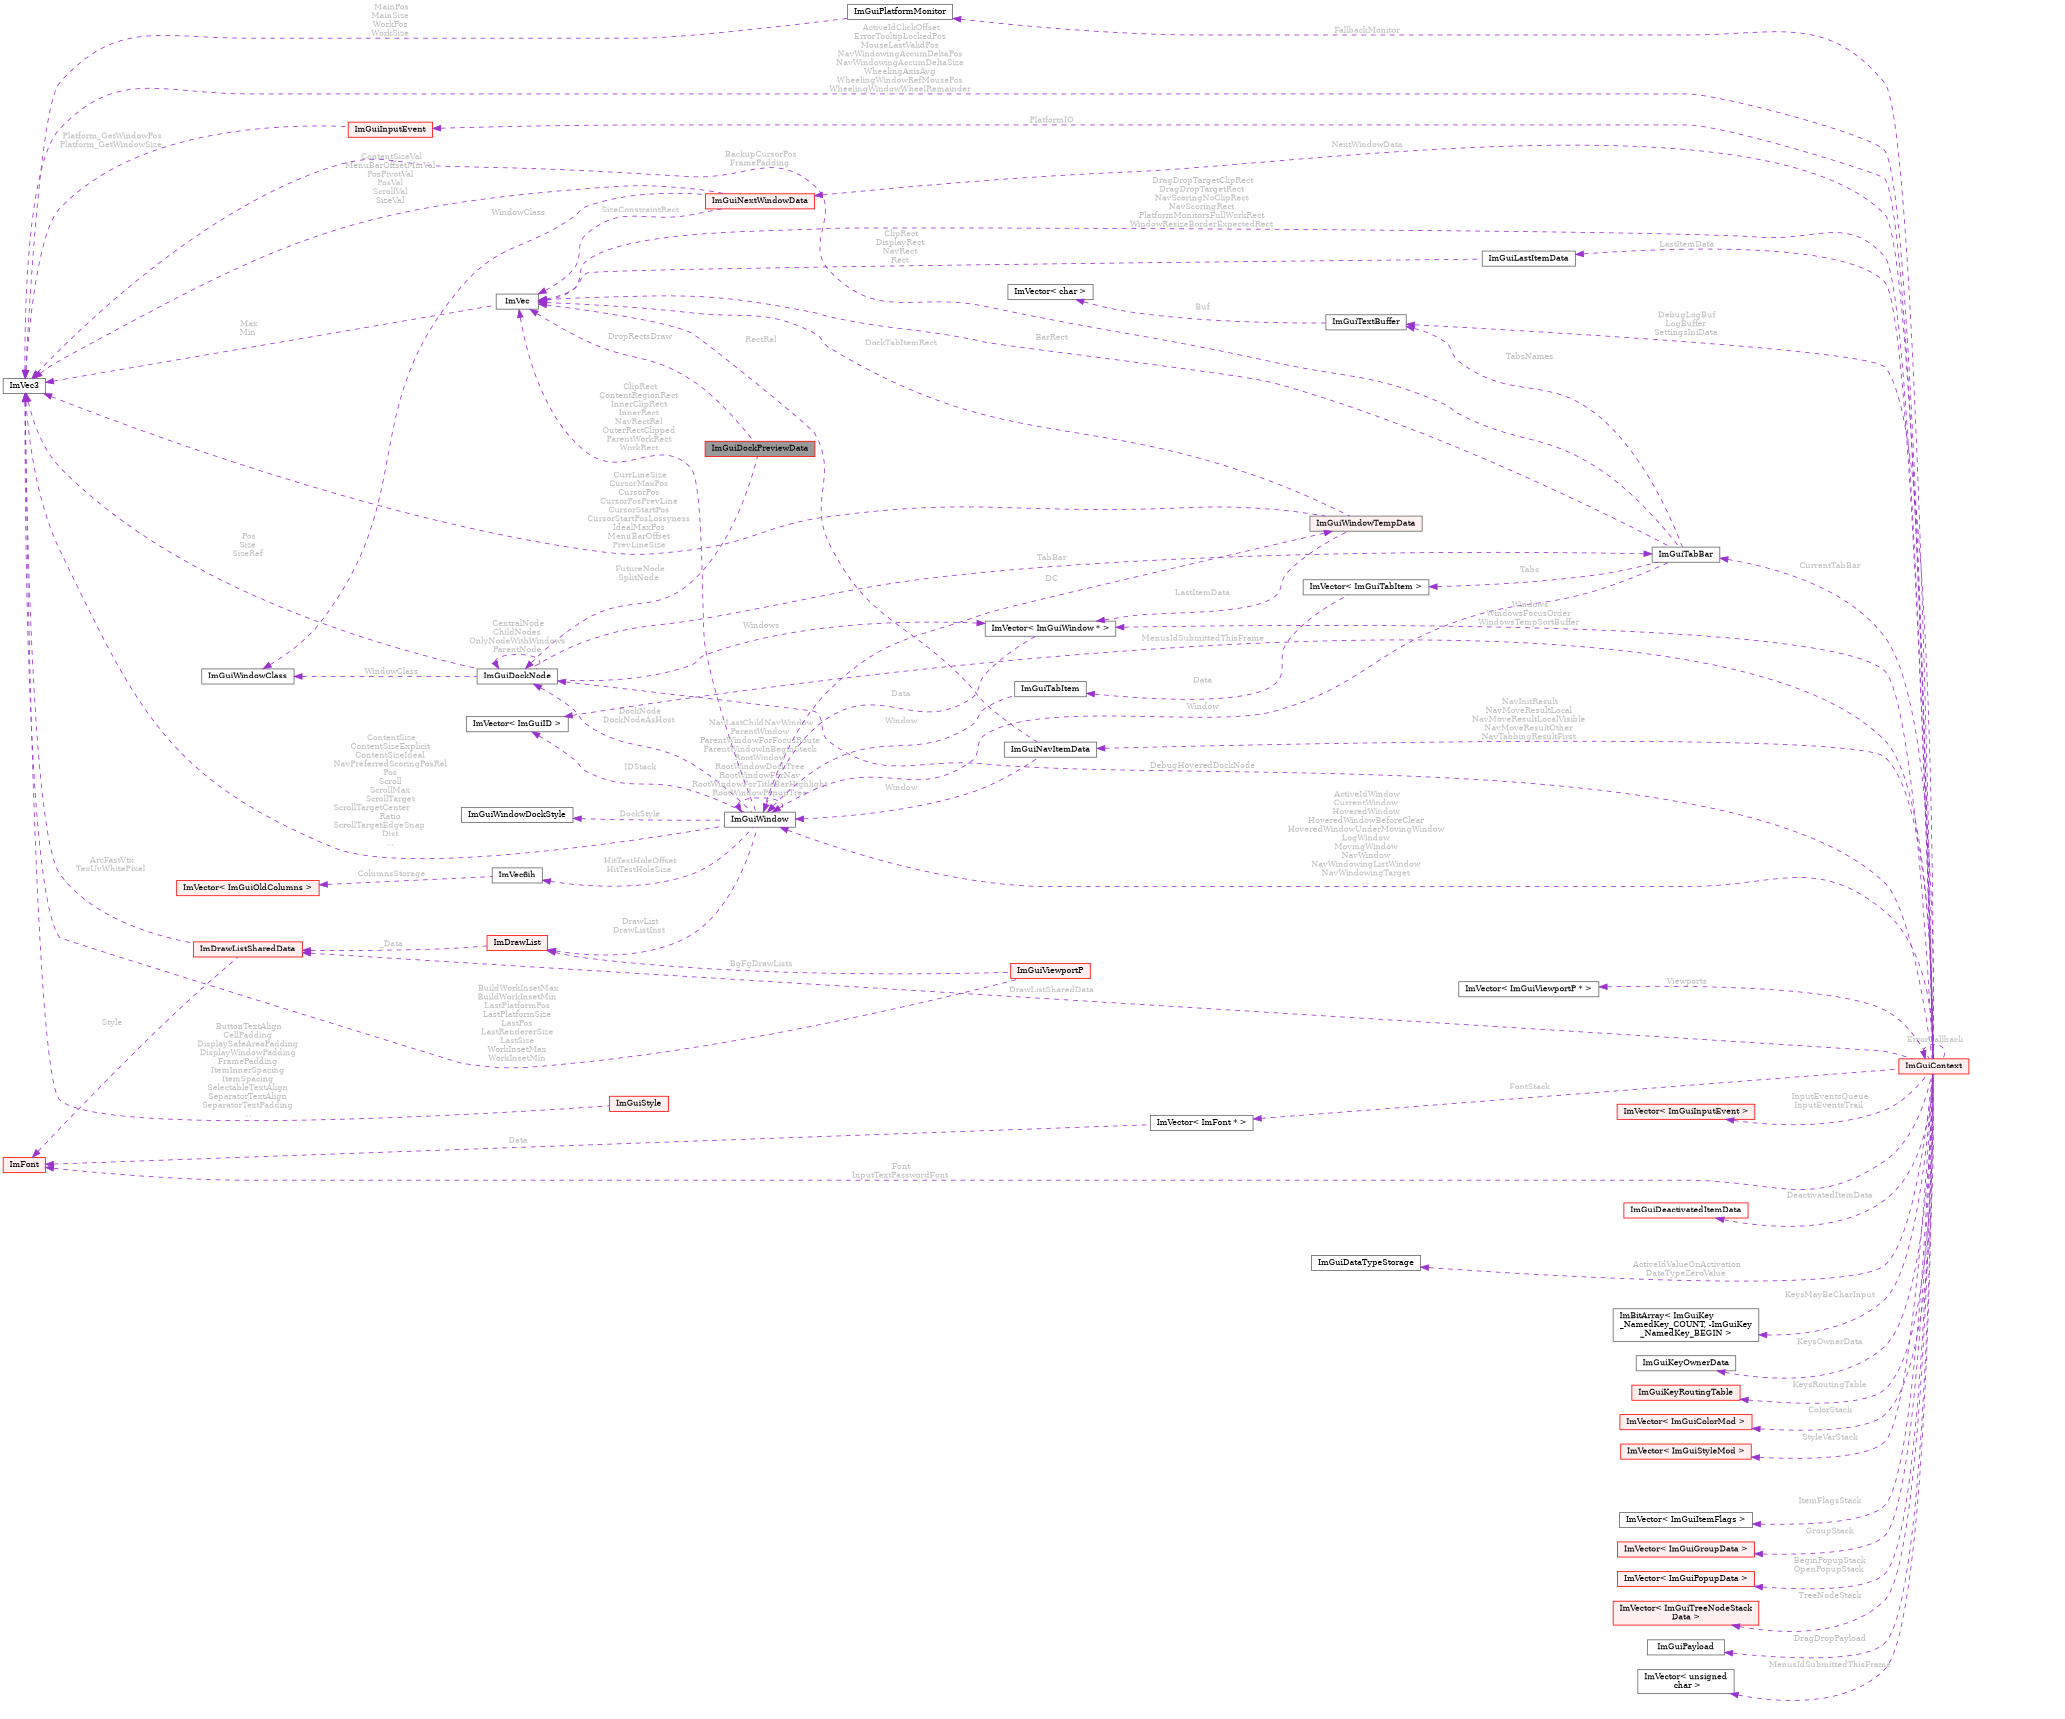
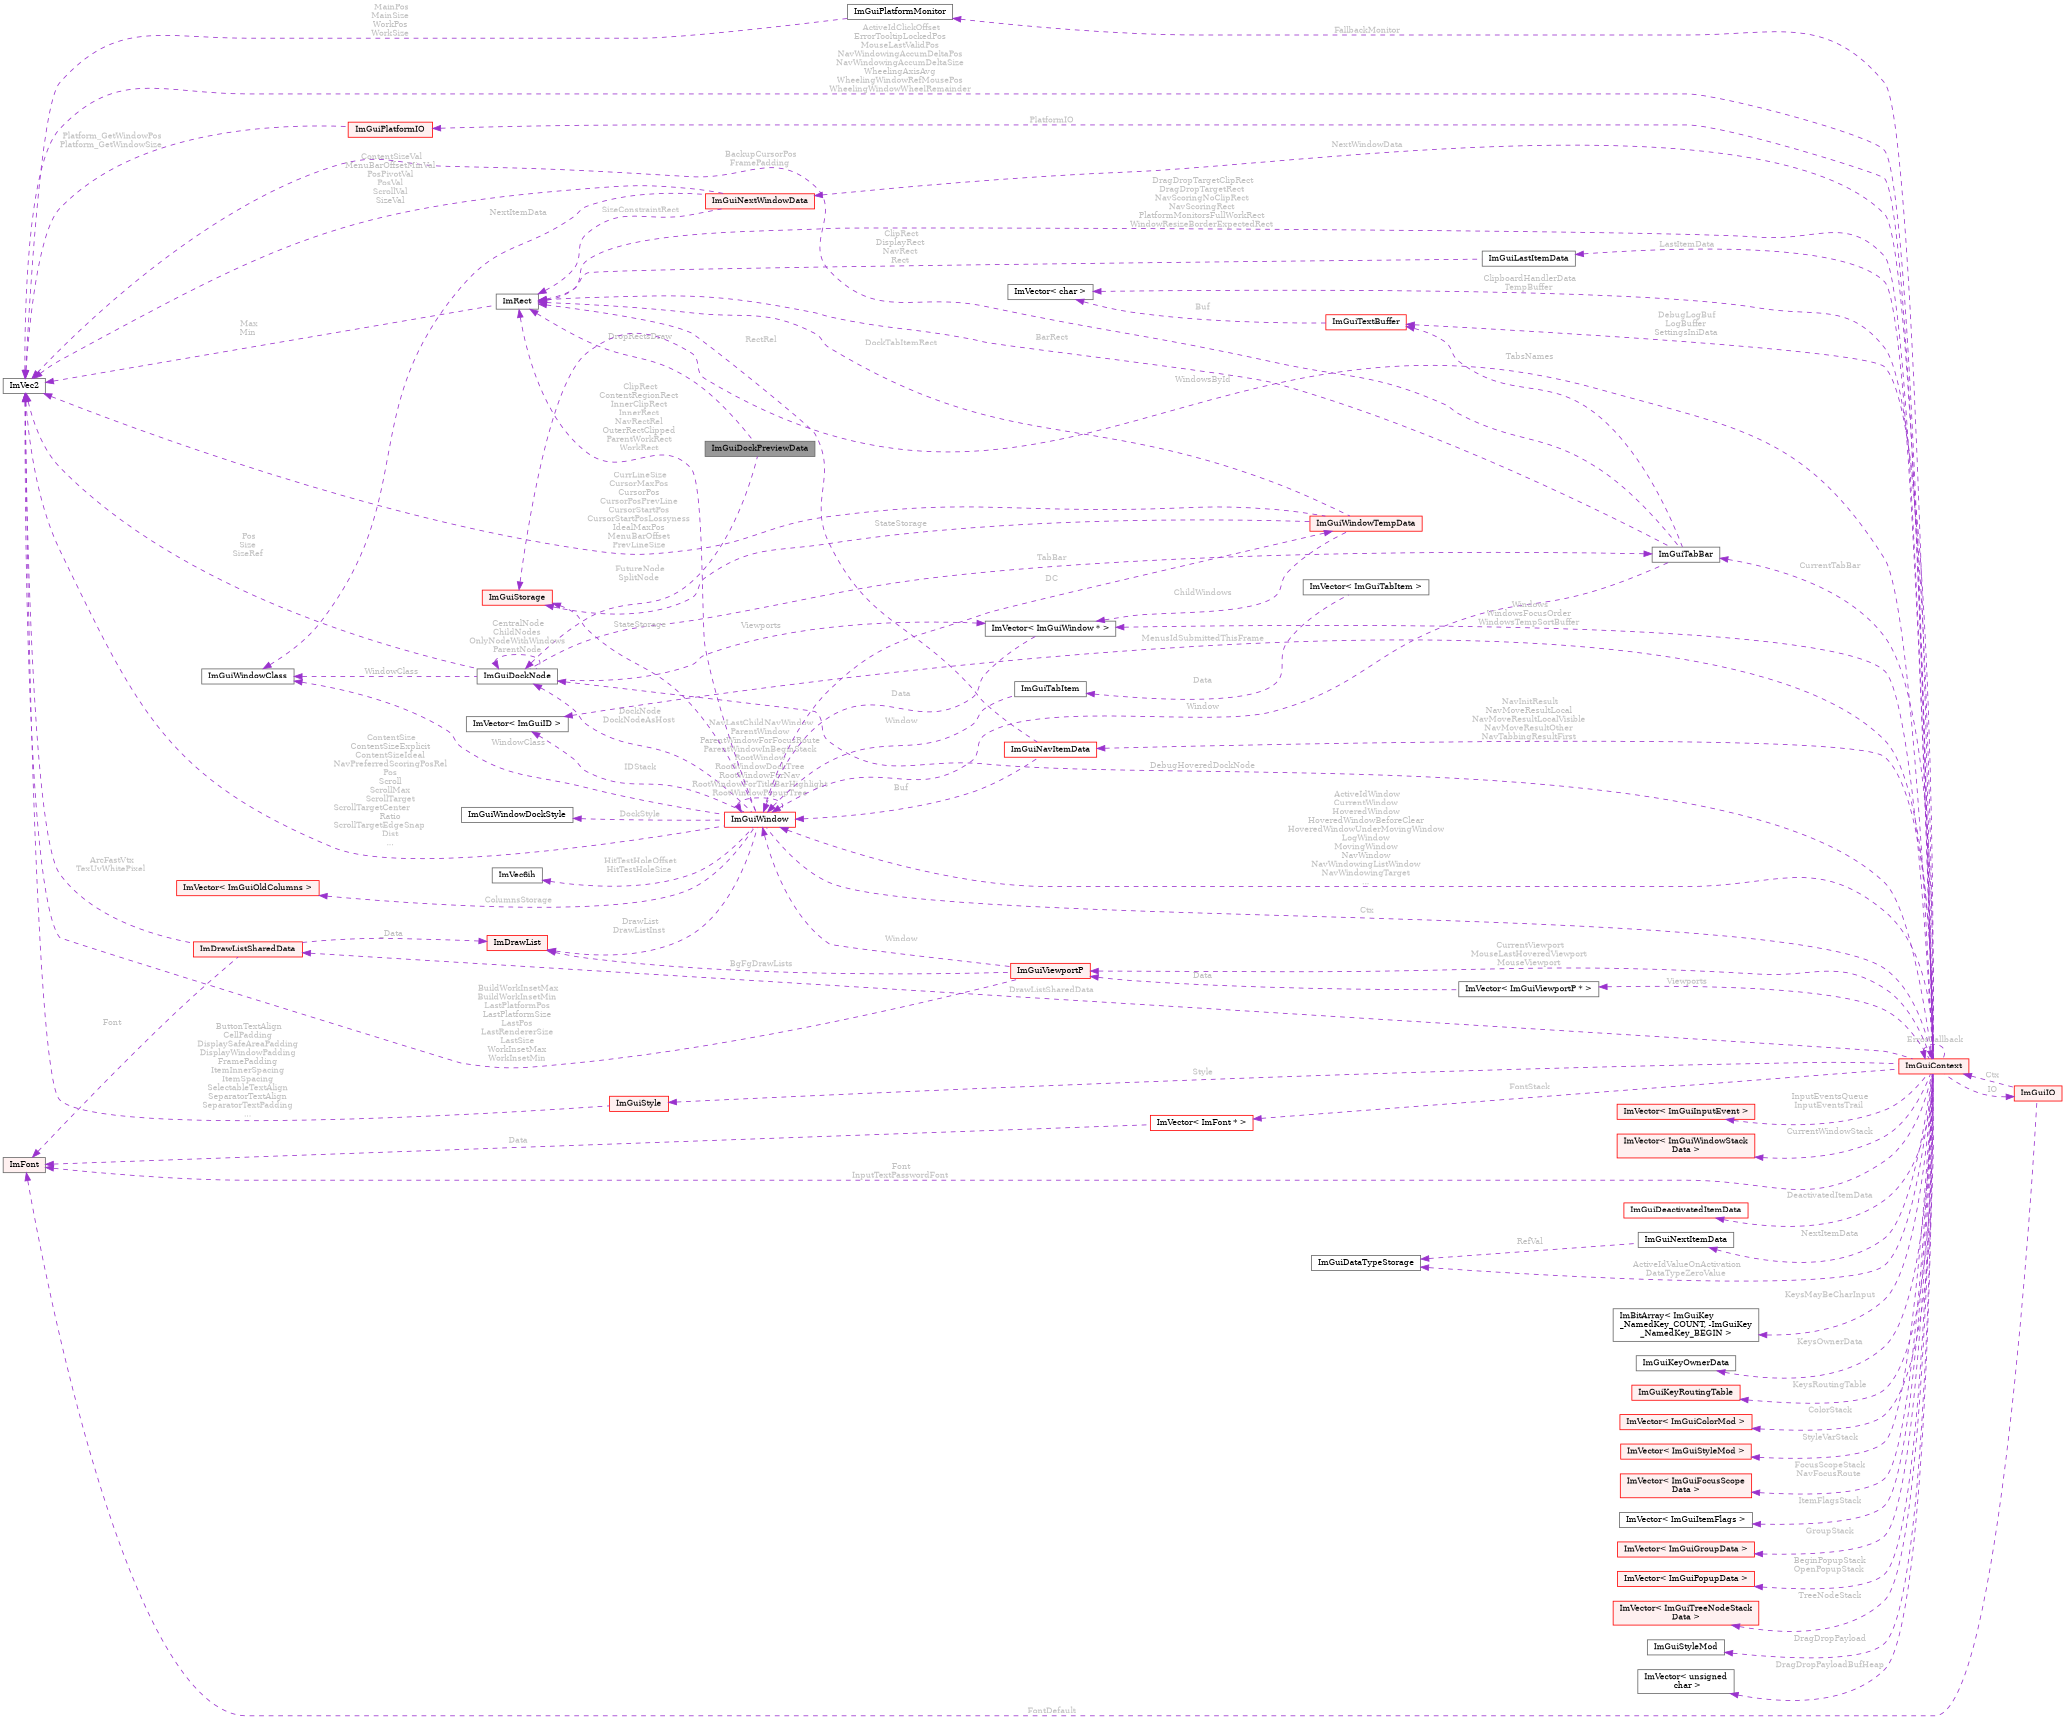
node "ImGuiInputEvent": label "ImGuiInputEvent" -> "ImGuiPlatformIO"
edge "ImGuiNextWindowData" -> "ImGuiWindowClass": label " WindowClass" -> " NextItemData"
node "ImVec": label "ImVec" -> "ImRect"
node "ImGuiTextBuffer": color gray40 -> red
edge "ImGuiContext" -> "ImVector< char >": added, label "ClipboardHandlerData TempBuffer"
node "ImVec3": label "ImVec3" -> "ImVec2"
node "ImGuiDockPreviewData": color red -> gray40
node "ImGuiWindowTempData": color gray40 -> red
edge "ImGuiTabBar" -> "ImVector< ImGuiTabItem >": removed, label "Tabs"
edge "ImGuiWindowTempData" -> "ImVector< ImGuiWindow * >": label " LastItemData" -> " ChildWindows"
node "ImGuiStorage": added
edge "ImGuiDockNode" -> "ImVector< ImGuiWindow * >": label " Windows" -> " Viewports"
node "ImGuiNavItemData": color gray40 -> red
edge "ImGuiWindow" -> "ImGuiWindowClass": added, label "WindowClass"
edge "ImGuiNavItemData" -> "ImGuiWindow": label " Window" -> " Buf"
node "ImGuiWindow": color gray40 -> red
edge "ImVec6ih" -> "ImVector< ImGuiOldColumns >": now "ImGuiWindow" -> "ImVector< ImGuiOldColumns >"
edge "ImGuiWindow" -> "ImGuiContext": added, label "Ctx"
edge "ImGuiViewportP" -> "ImGuiWindow": added, label "Window"
edge "ImDrawList" -> "ImDrawListSharedData": reversed
edge "ImGuiContext" -> "ImGuiViewportP": added, label "CurrentViewport MouseLastHoveredViewport MouseViewport"
edge "ImVector< ImGuiViewportP * >" -> "ImGuiViewportP": added, label "Data"
edge "ImDrawListSharedData" -> "ImFont": label " Style" -> " Font"
edge "ImGuiContext" -> "ImGuiStyle": added, label "Style"
node "ImGuiIO": added
node "ImVector< ImFont * >": color gray40 -> red
node "ImVector< ImGuiWindowStack Data >": added
node "ImFont": color red -> gray40
node "ImGuiNextItemData": added
node "ImVector< ImGuiFocusScope Data >": added
node "ImGuiPayload": label "ImGuiPayload" -> "ImGuiStyleMod"
edge "ImGuiContext" -> "ImVector< unsigned char >": label " MenusIdSubmittedThisFrame" -> " DragDropPayloadBufHeap"
